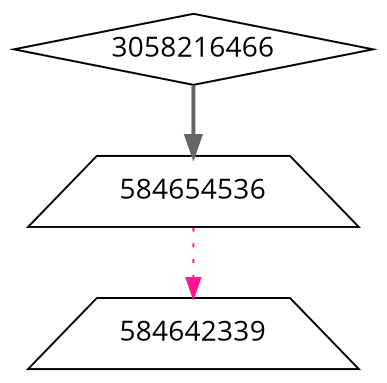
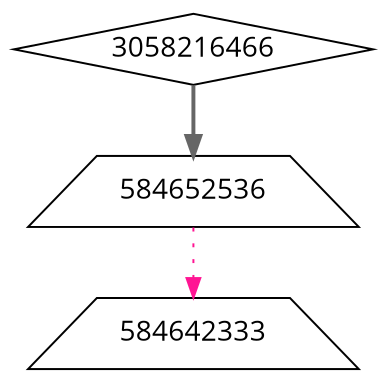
node "584654536": label "584654536" -> "584652536"
node "584642339": label "584642339" -> "584642333"
